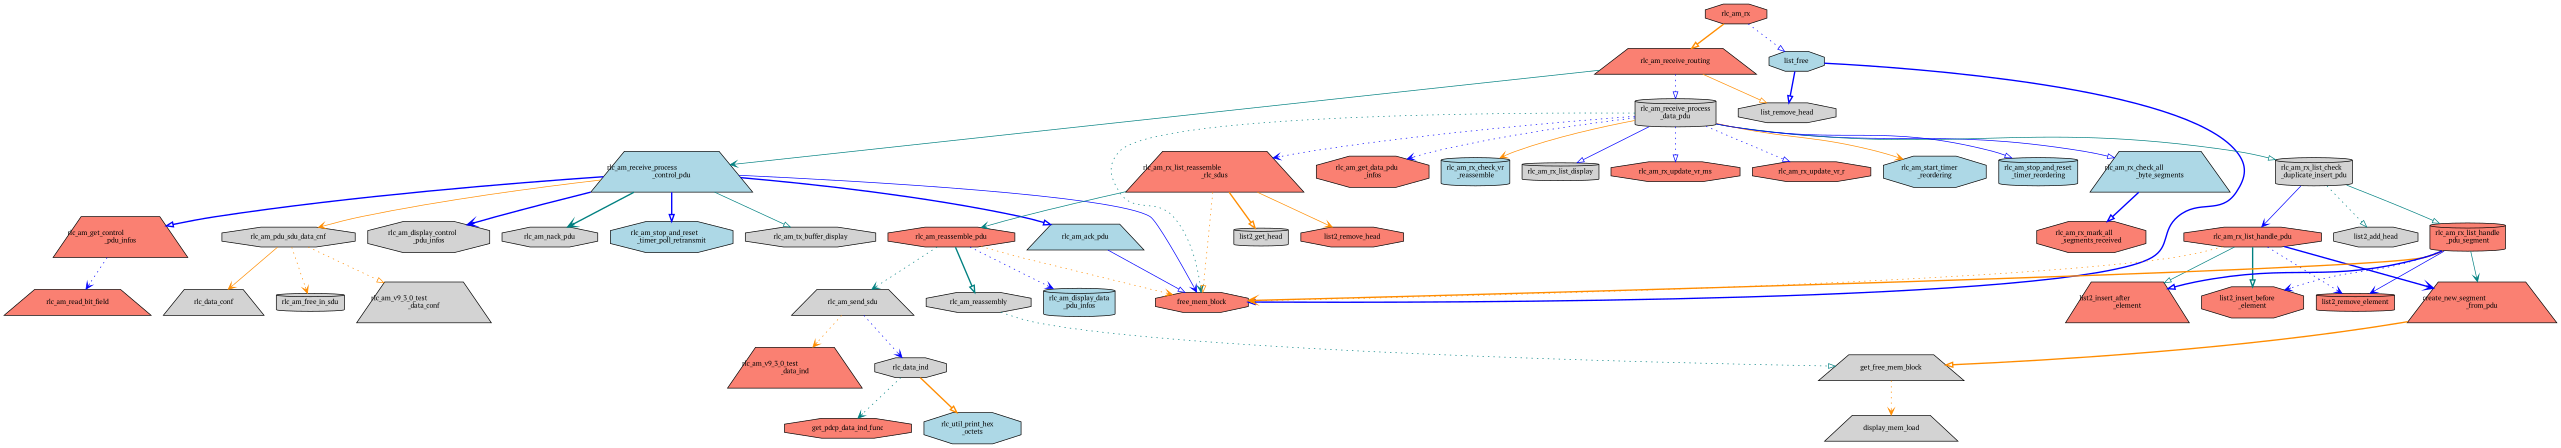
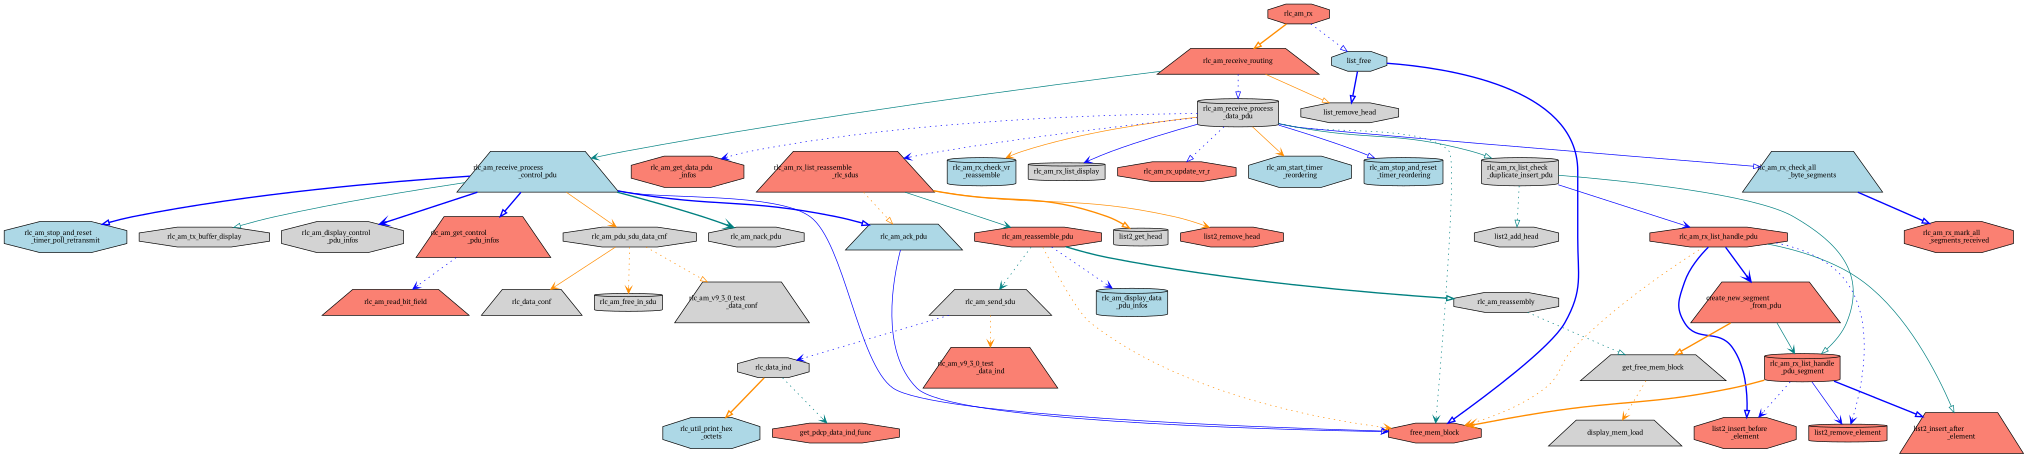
edge "rlc_am_receive_process _data_pdu" -> "rlc_am_rx_list_display": arrowhead onormal -> vee
node "rlc_am_rx_update_vr_ms": removed
edge "rlc_am_rx_list_reassemble _rlc_sdus" -> "free_mem_block": now "rlc_am_rx_list_reassemble _rlc_sdus" -> "rlc_am_ack_pdu"
edge "rlc_am_rx_list_handle_pdu" -> "list2_insert_before _element": color teal -> blue
edge "rlc_am_rx_list_handle _pdu_segment" -> "create_new_segment _from_pdu": reversed
